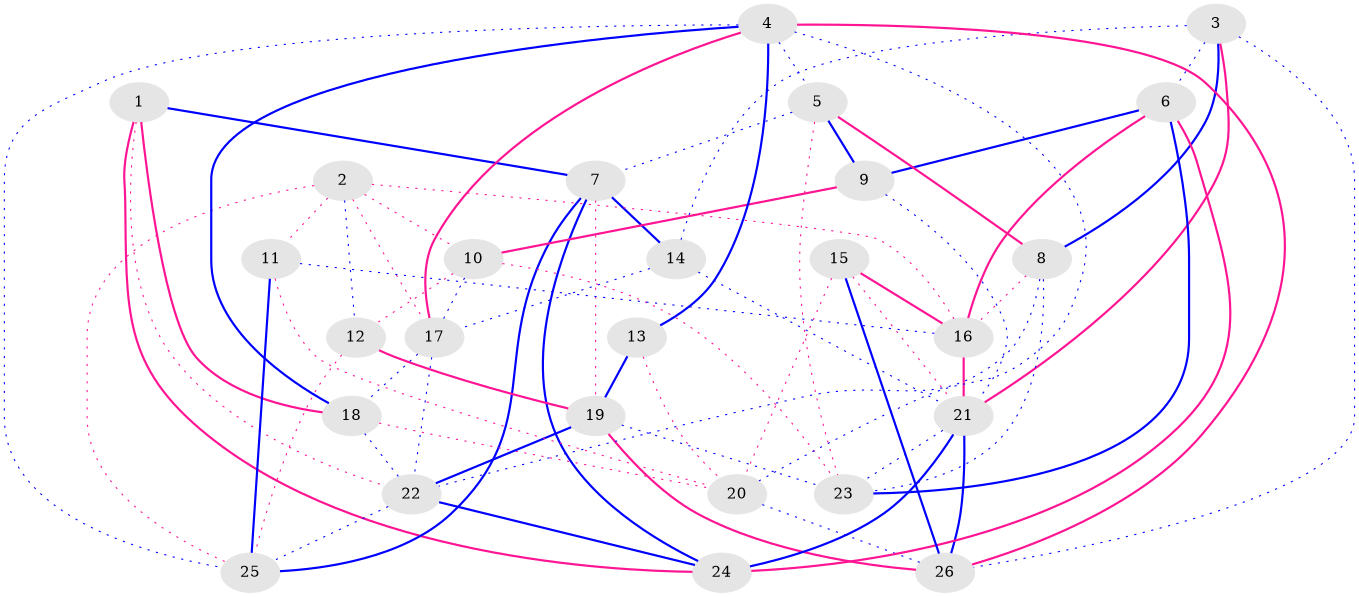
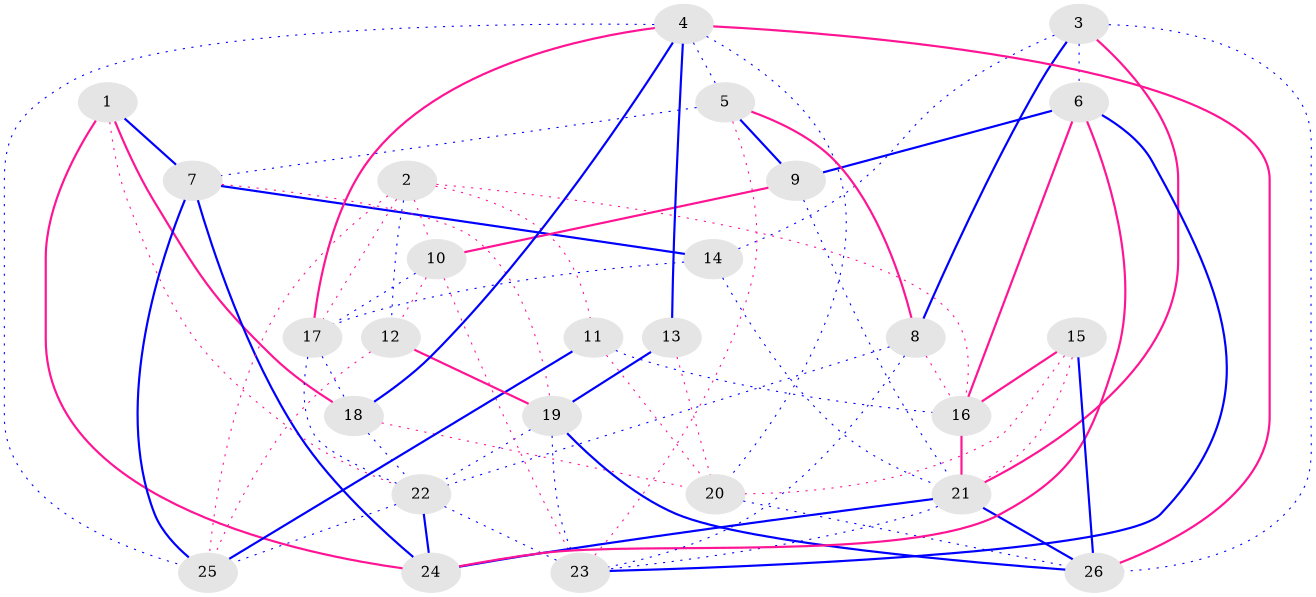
edge "19" -- "22": style bold -> dotted
edge "22" -- "23": added
edge "19" -- "26": color deeppink -> blue
